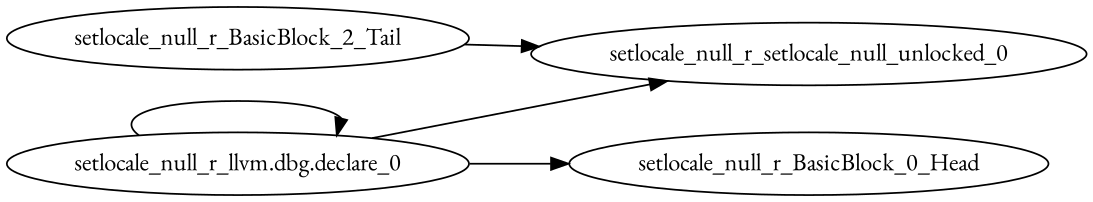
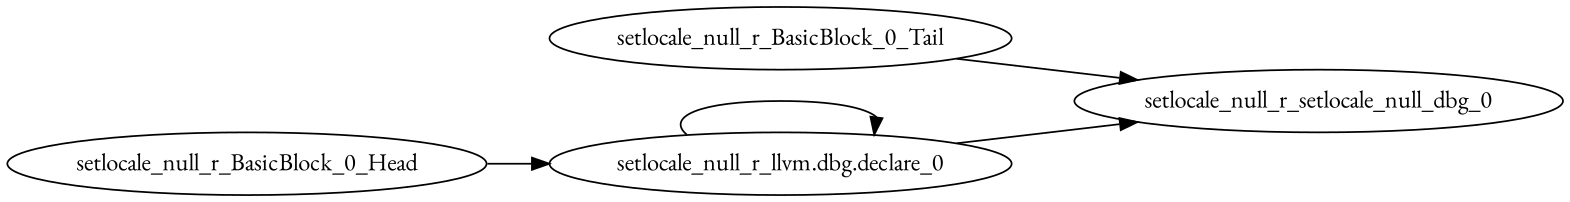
node "setlocale_null_r_BasicBlock_2_Tail": label "setlocale_null_r_BasicBlock_2_Tail" -> "setlocale_null_r_BasicBlock_0_Tail"
node "setlocale_null_r_setlocale_null_unlocked_0": label "setlocale_null_r_setlocale_null_unlocked_0" -> "setlocale_null_r_setlocale_null_dbg_0"
edge "setlocale_null_r_llvm.dbg.declare_0" -> "setlocale_null_r_BasicBlock_0_Head": reversed
